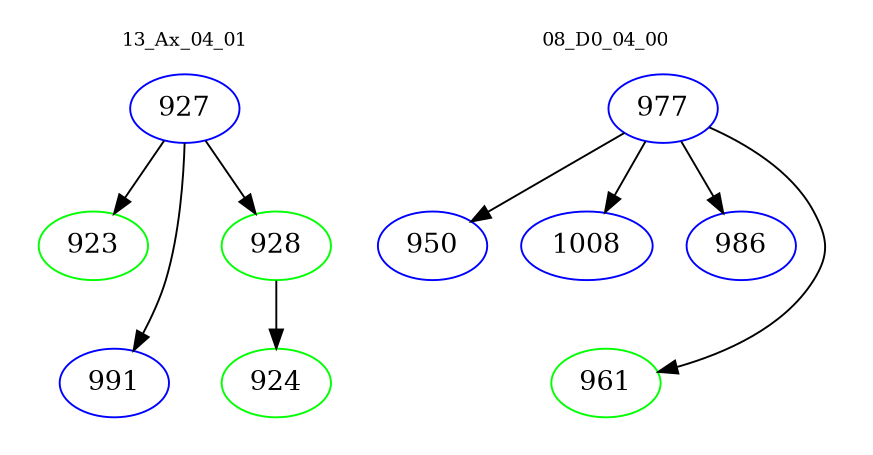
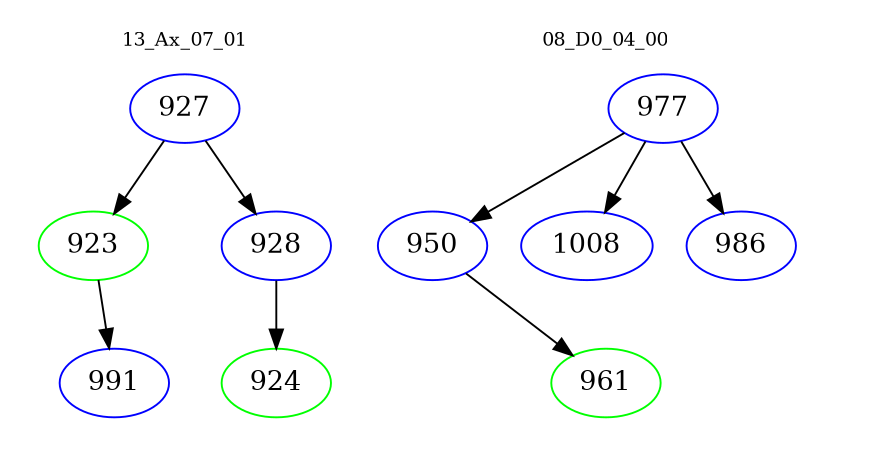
cluster "13_Ax_04_01": label "13_Ax_04_01" -> "13_Ax_07_01"
edge "927" -> "991": now "923" -> "991"
node "928": color green -> blue
edge "977" -> "961": now "950" -> "961"
